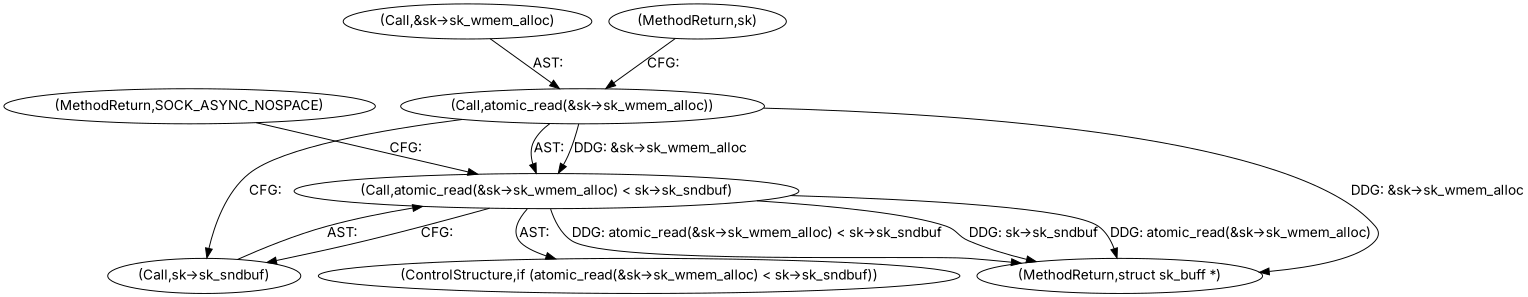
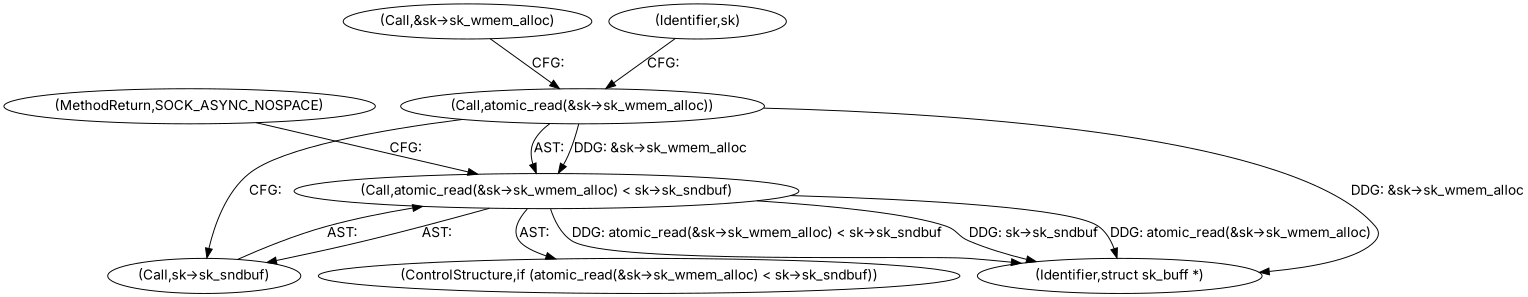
node "(MethodReturn,sk)": label "(MethodReturn,sk)" -> "(Identifier,sk)"
edge "(Call,&sk->sk_wmem_alloc)" -> "(Call,atomic_read(&sk->sk_wmem_alloc))": label "AST: " -> "CFG: "
edge "(Call,atomic_read(&sk->sk_wmem_alloc) < sk->sk_sndbuf)" -> "(Call,sk->sk_sndbuf)": label "CFG: " -> "AST: "
node "(MethodReturn,struct sk_buff *)": label "(MethodReturn,struct sk_buff *)" -> "(Identifier,struct sk_buff *)"
